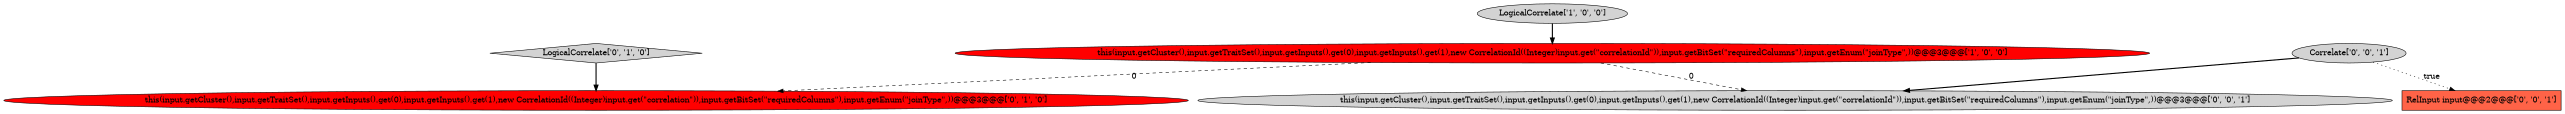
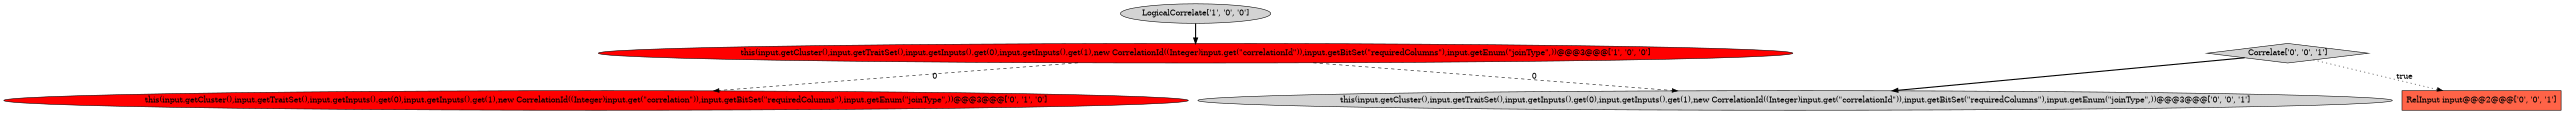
node "LogicalCorrelate['0', '1', '0']": removed
node "Correlate['0', '0', '1']": shape ellipse -> diamond
